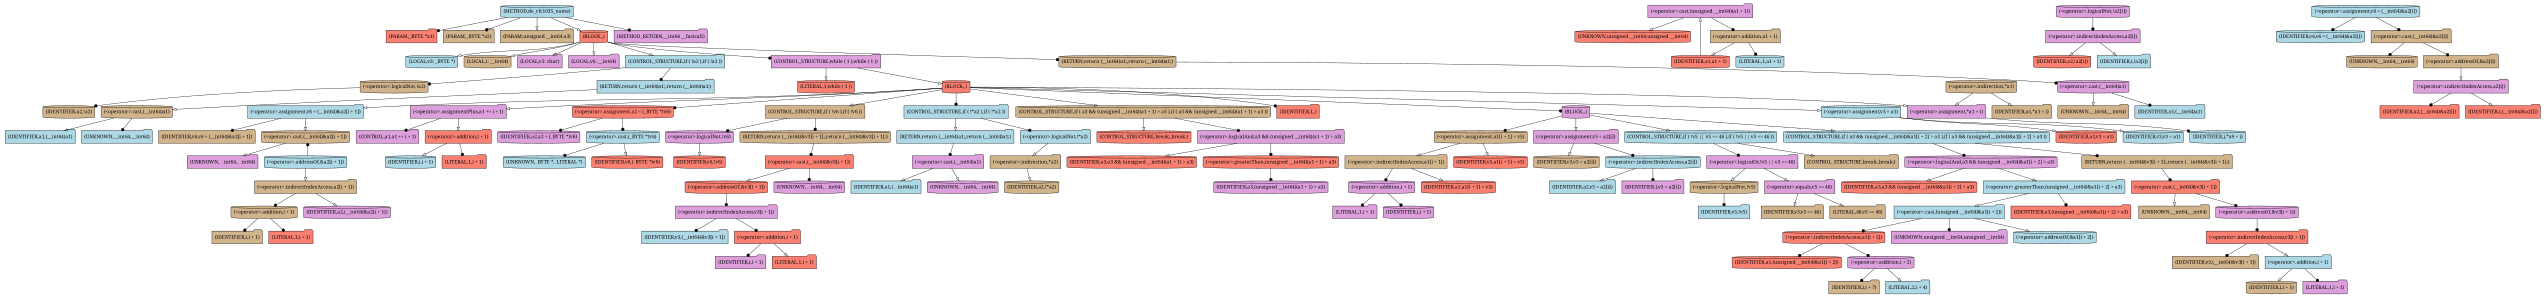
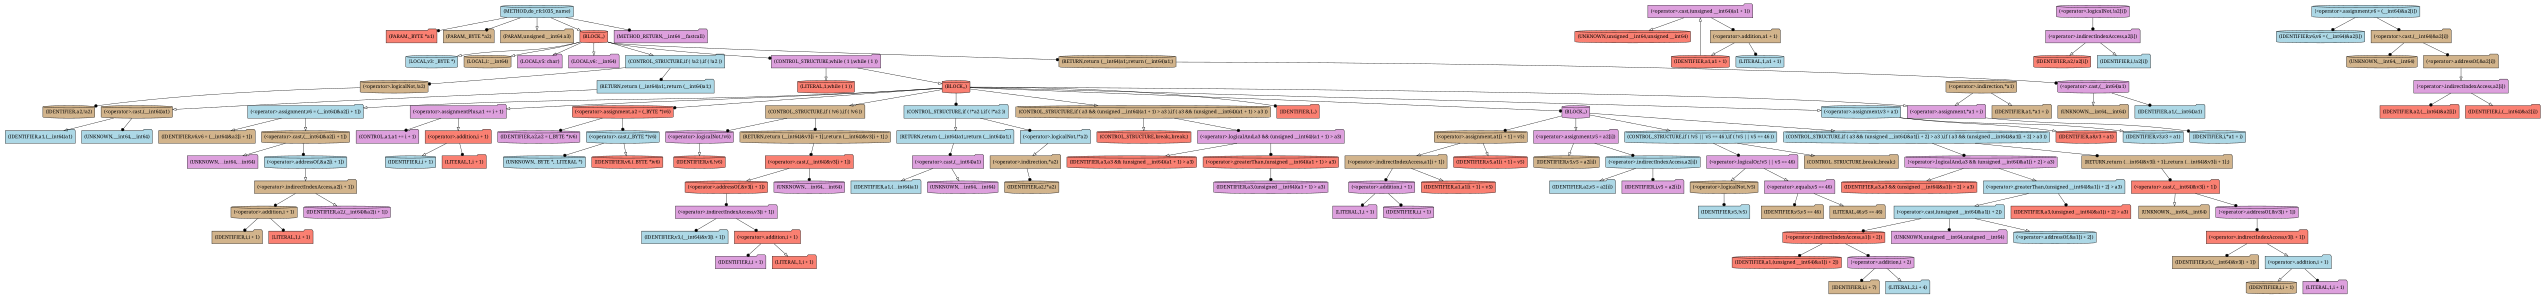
edge "(<operator>.assignment,v6 = (__int64)&a2[i + 1])" -> "(IDENTIFIER,v6,v6 = (__int64)&a2[i + 1])": arrowhead dot -> onormal
node "(IDENTIFIER,a1,v3 = a1)": label "(IDENTIFIER,a1,v3 = a1)" -> "(IDENTIFIER,a8,v3 = a1)"
node "(IDENTIFIER,i,*a9 = i)": label "(IDENTIFIER,i,*a9 = i)" -> "(IDENTIFIER,i,*a1 = i)"
edge "(<operator>.addressOf,&a2[i + 1])" -> "(<operator>.cast,(__int64)&a2[i + 1])": reversed
edge "(<operator>.indirection,*a2)" -> "(IDENTIFIER,a2,!*a2)": arrowhead onormal -> dot
edge "(<operator>.equals,v5 == 46)" -> "(IDENTIFIER,v5,v5 == 46)": arrowhead onormal -> dot
